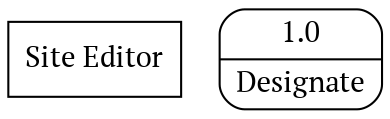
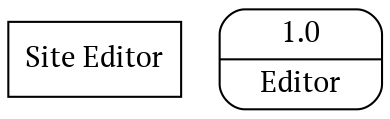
node "1.0": text "Designate" -> "Editor"
